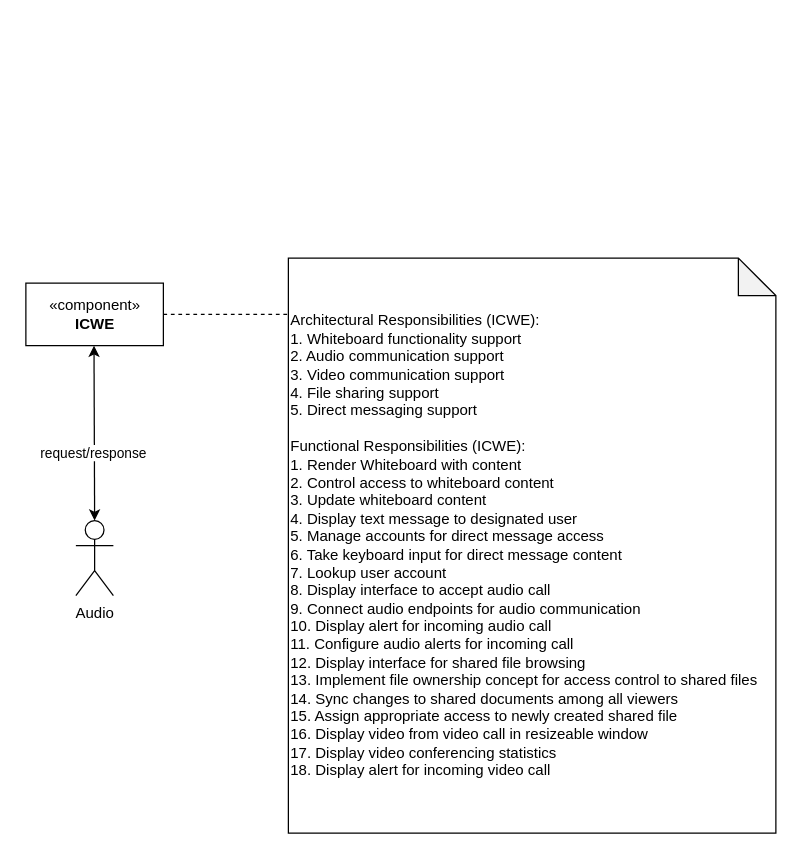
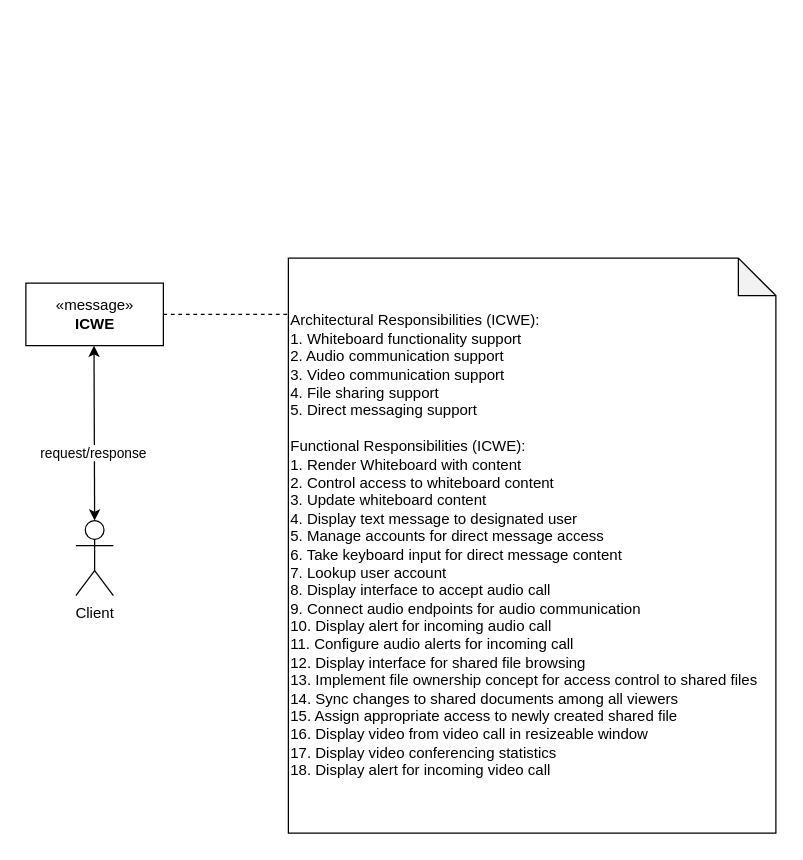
node "«component» ICWE": label "«component» ICWE" -> "«message» ICWE"
node "Audio": label "Audio" -> "Client"
